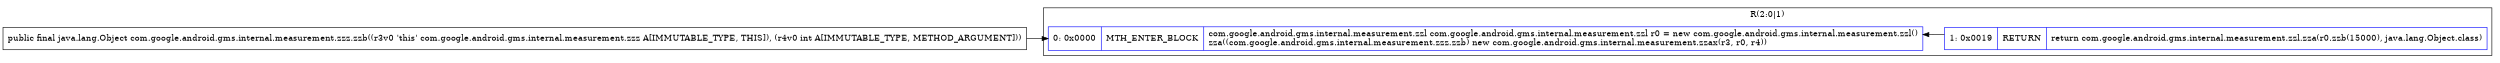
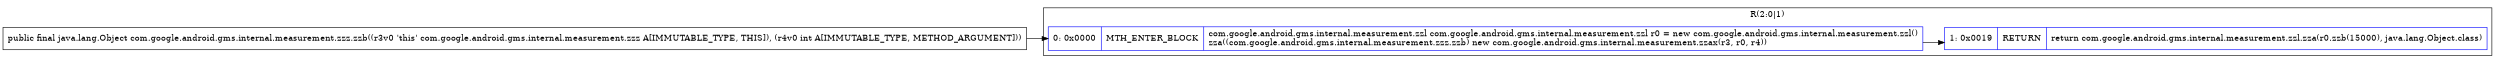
edge "1: 0x0019" -> "0: 0x0000": reversed
